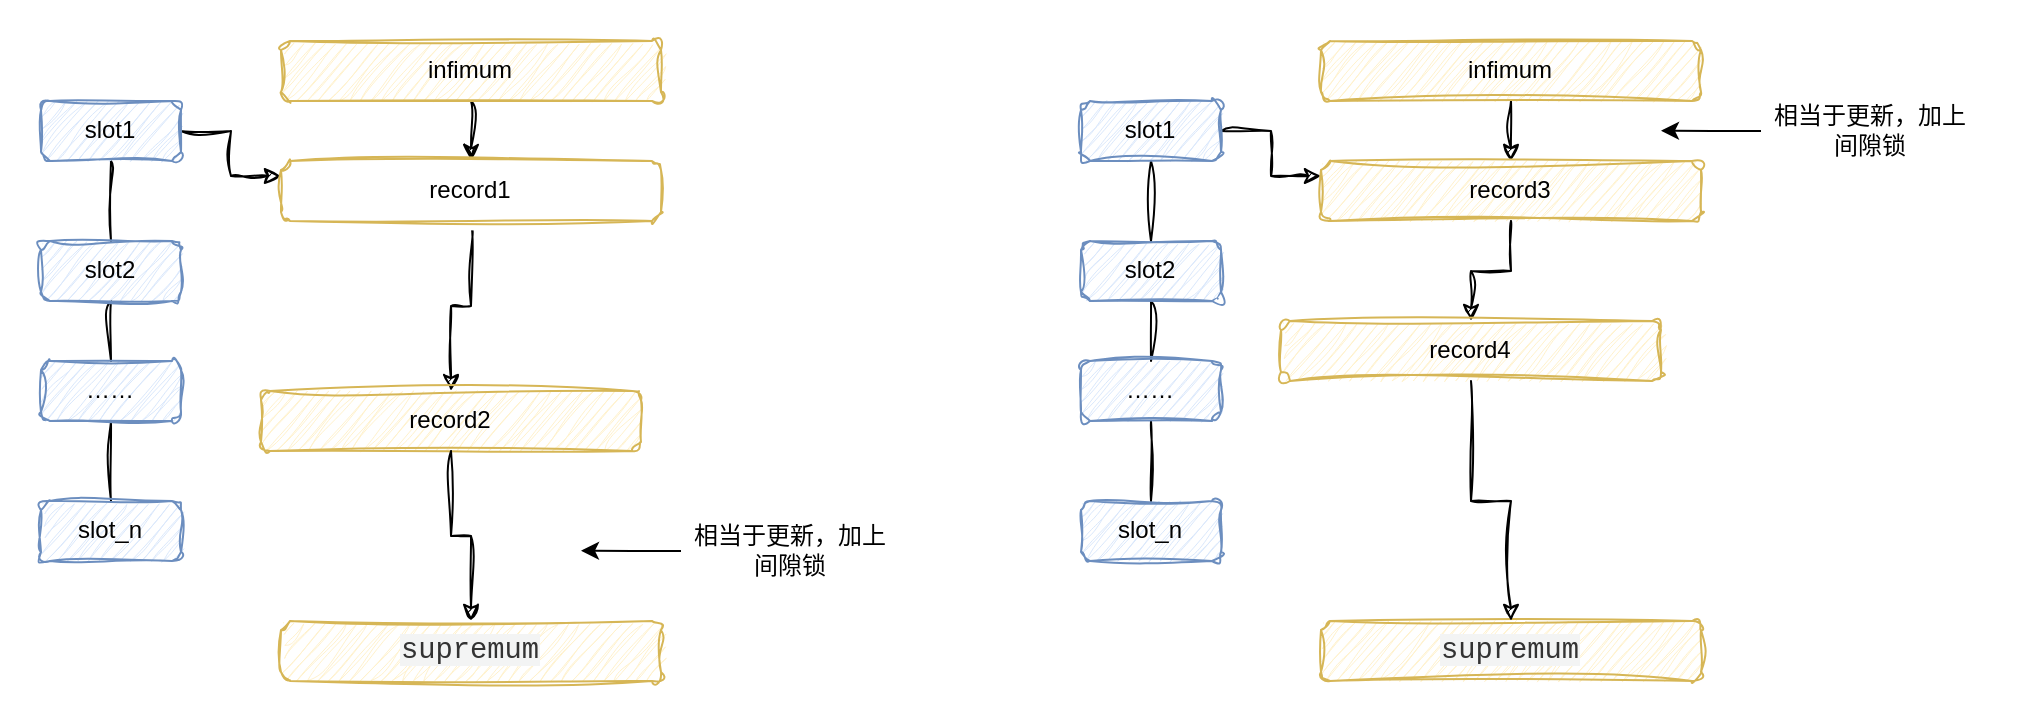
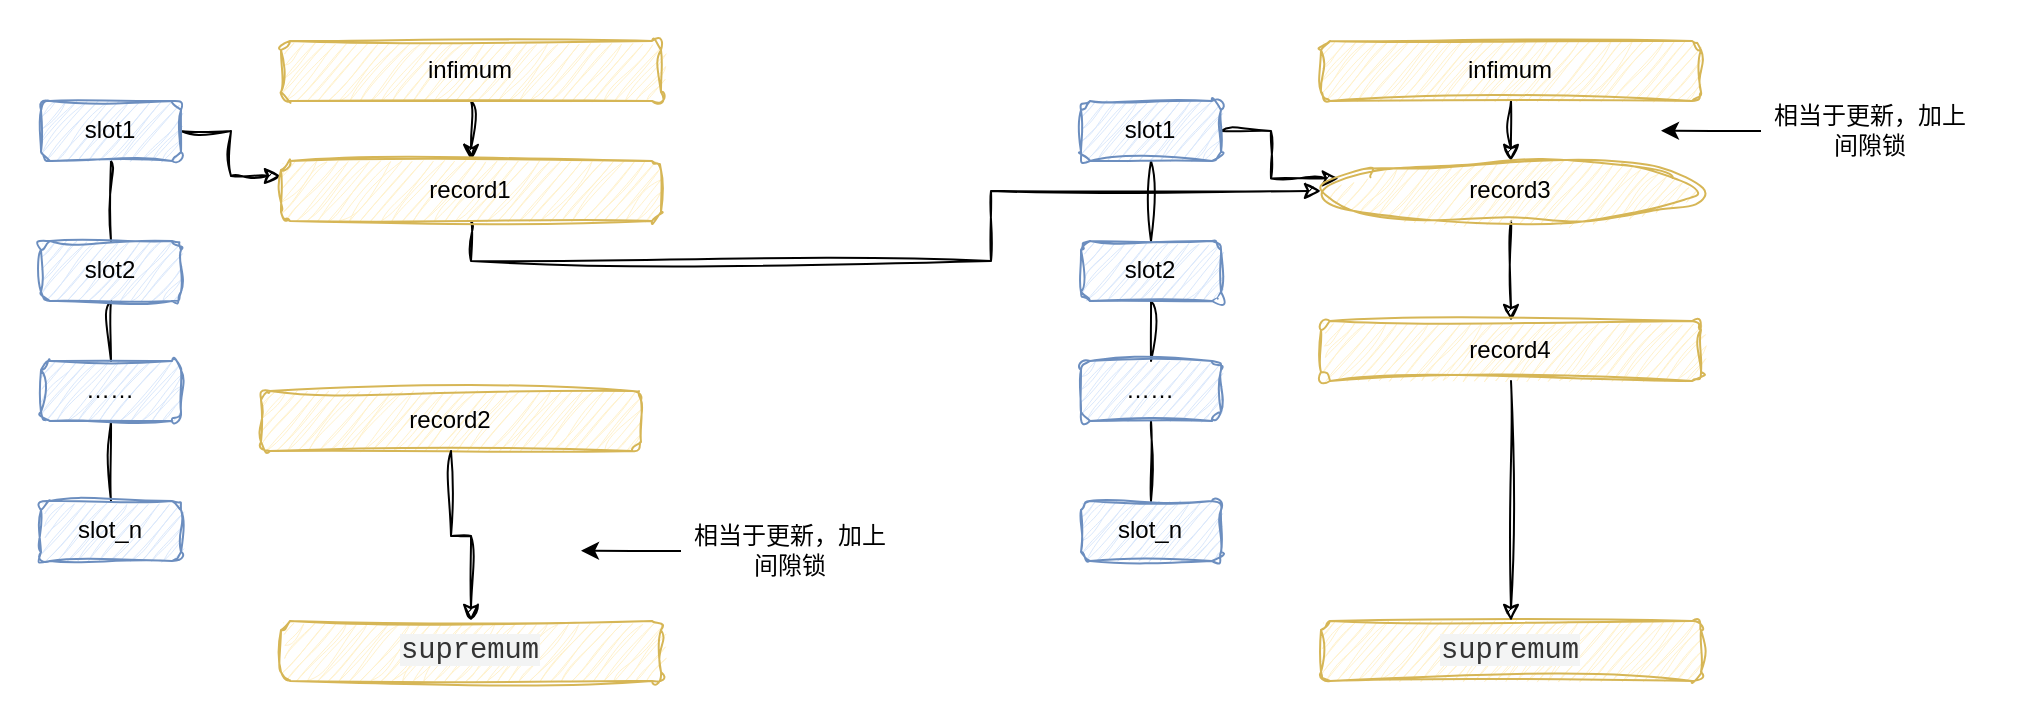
node "record1": fillcolor #ffffff -> #fff2cc
node "record3": shape rounded rectangle -> ellipse
edge "record1" -> "record2": now "record1" -> "record3"
node "record4": moved (1471, 351) -> (1511, 351)
